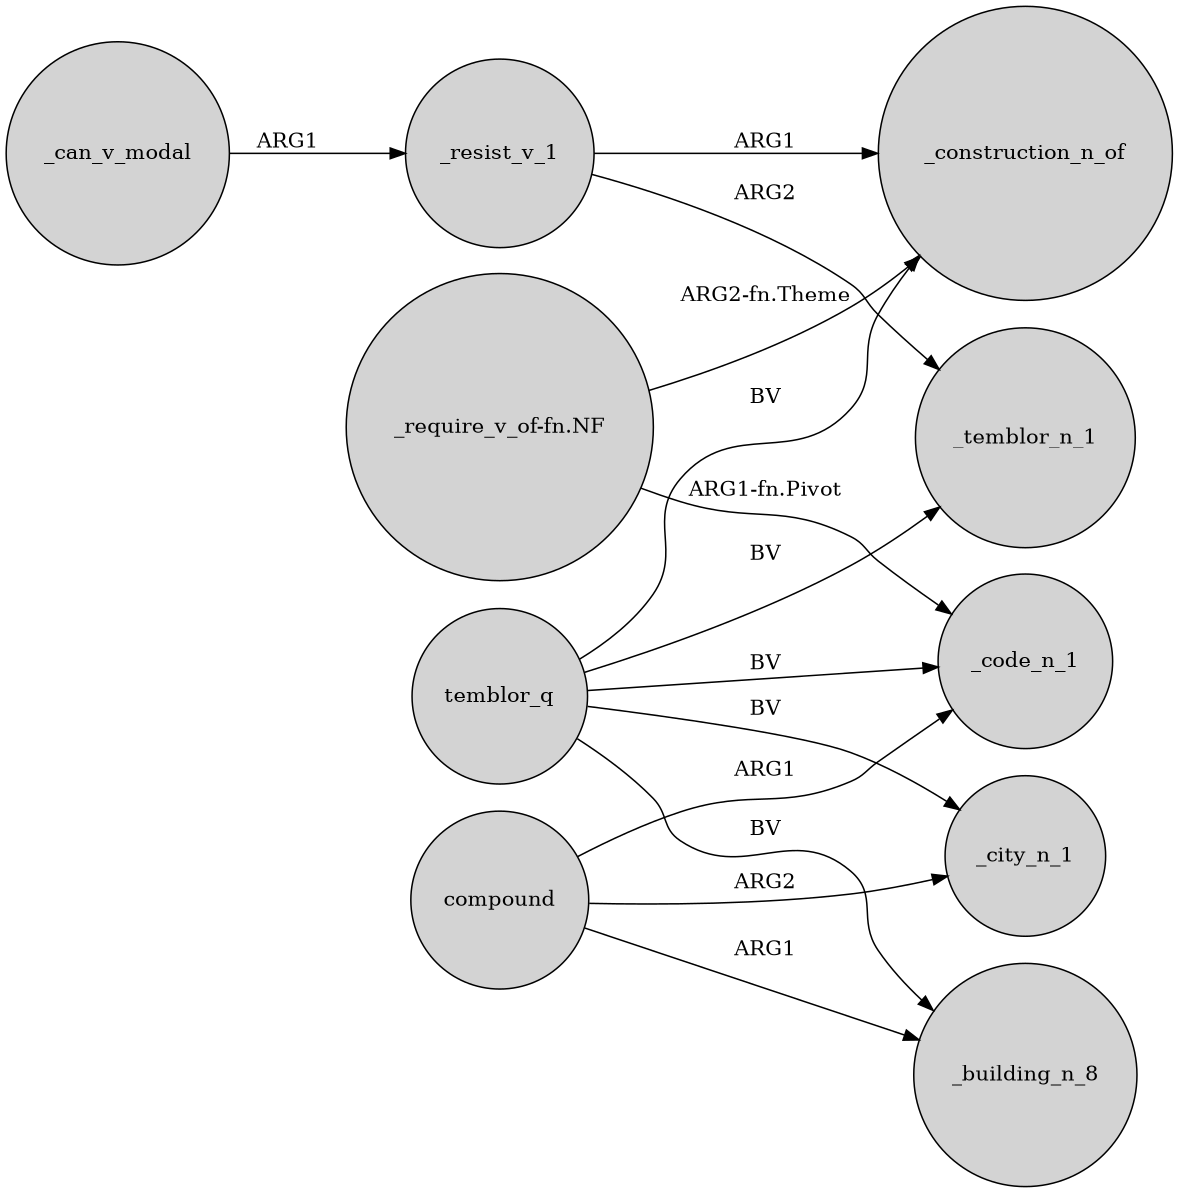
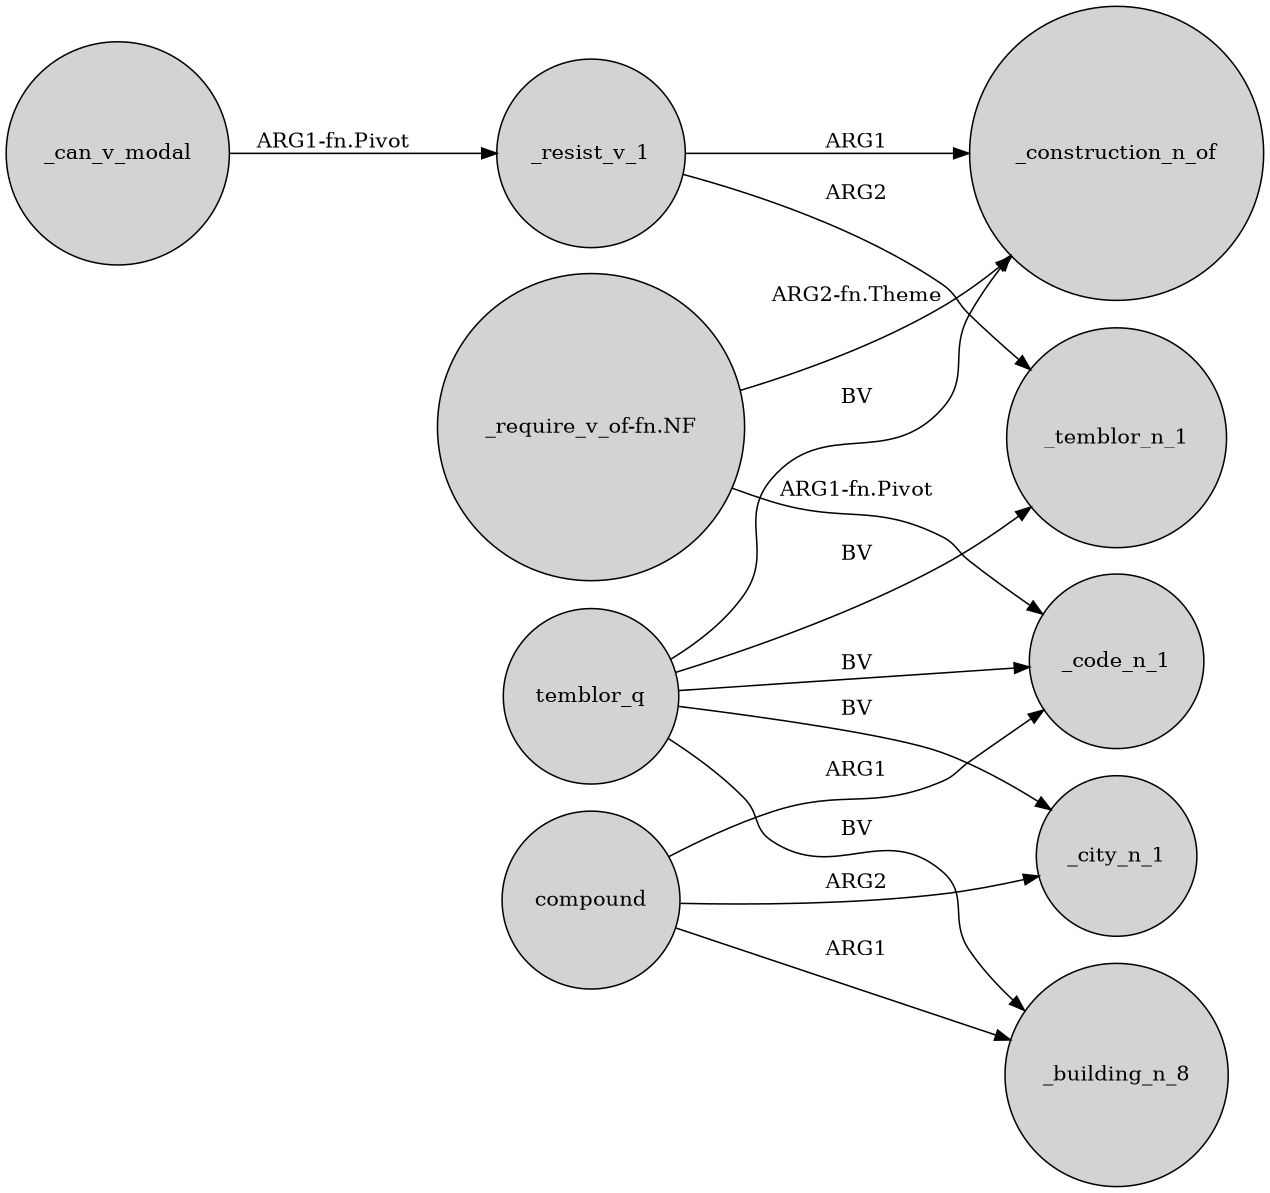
edge "_can_v_modal" -> "_resist_v_1": label "ARG1" -> "ARG1-fn.Pivot"
